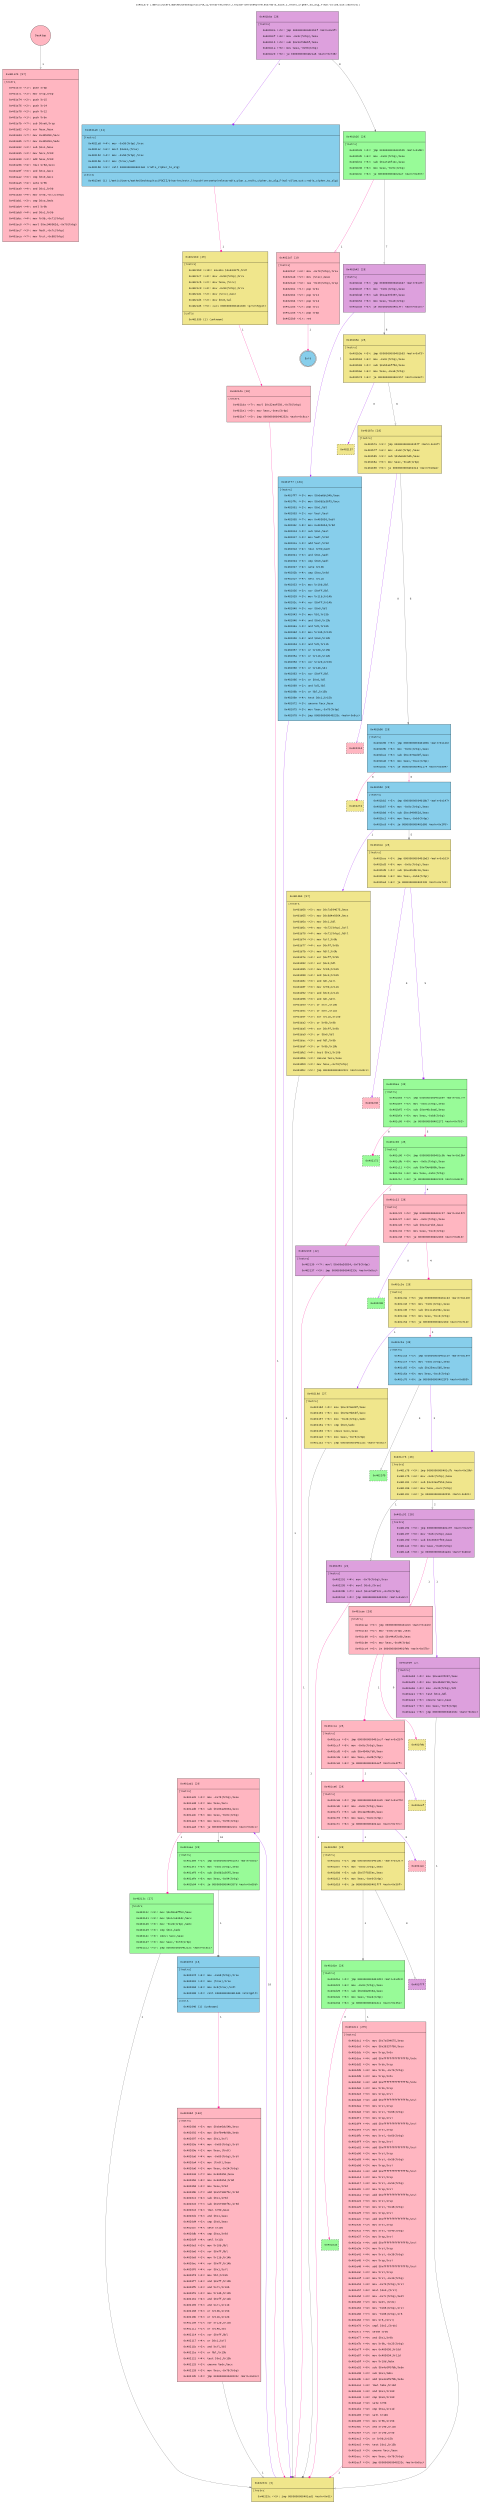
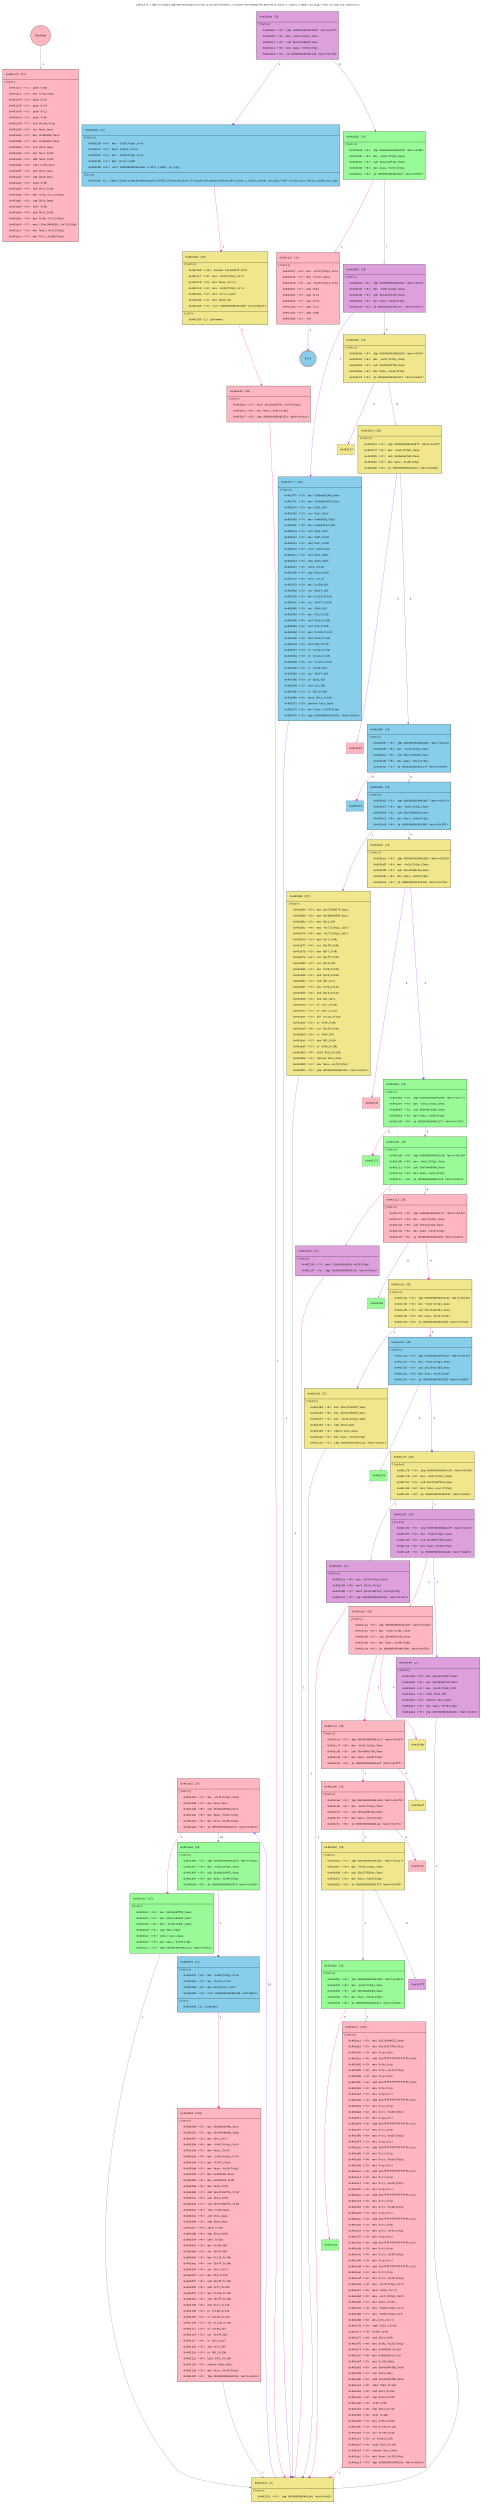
node "0x402274": fillcolor khaki -> skyblue
